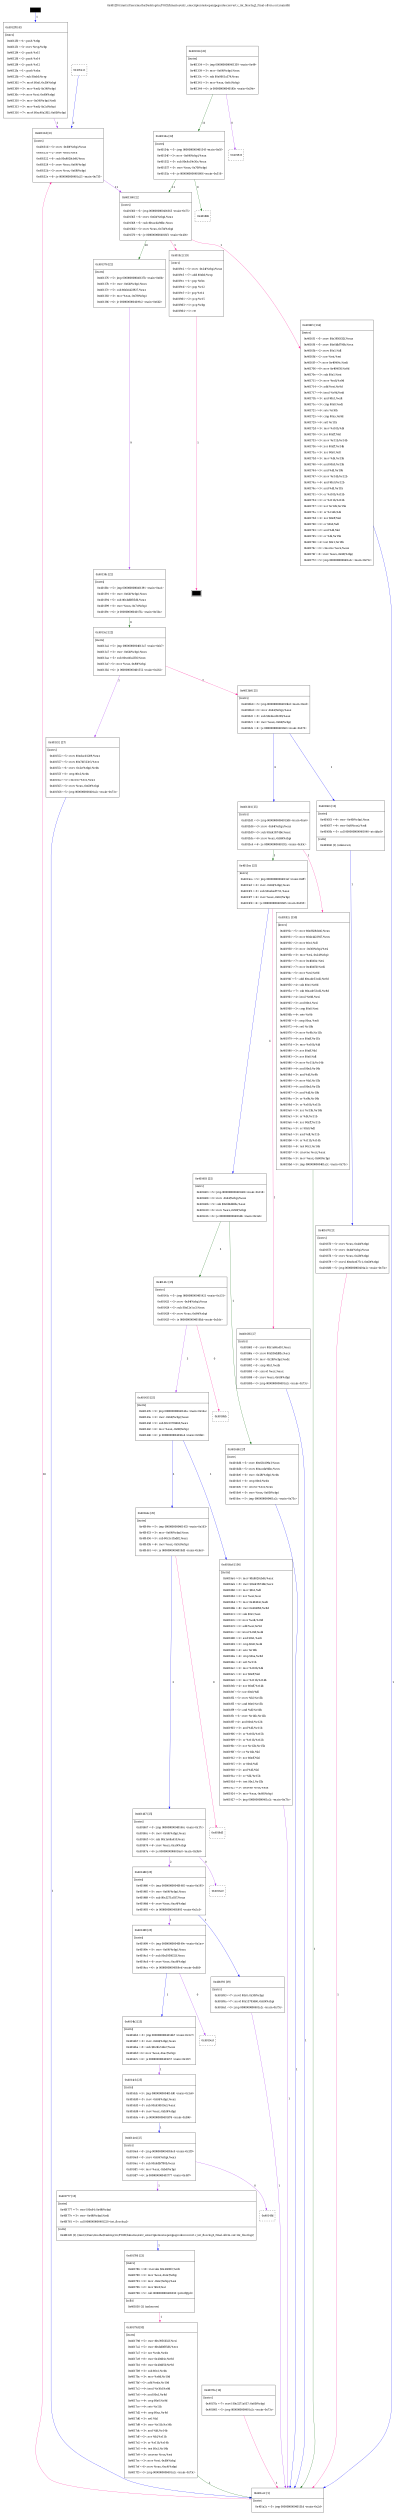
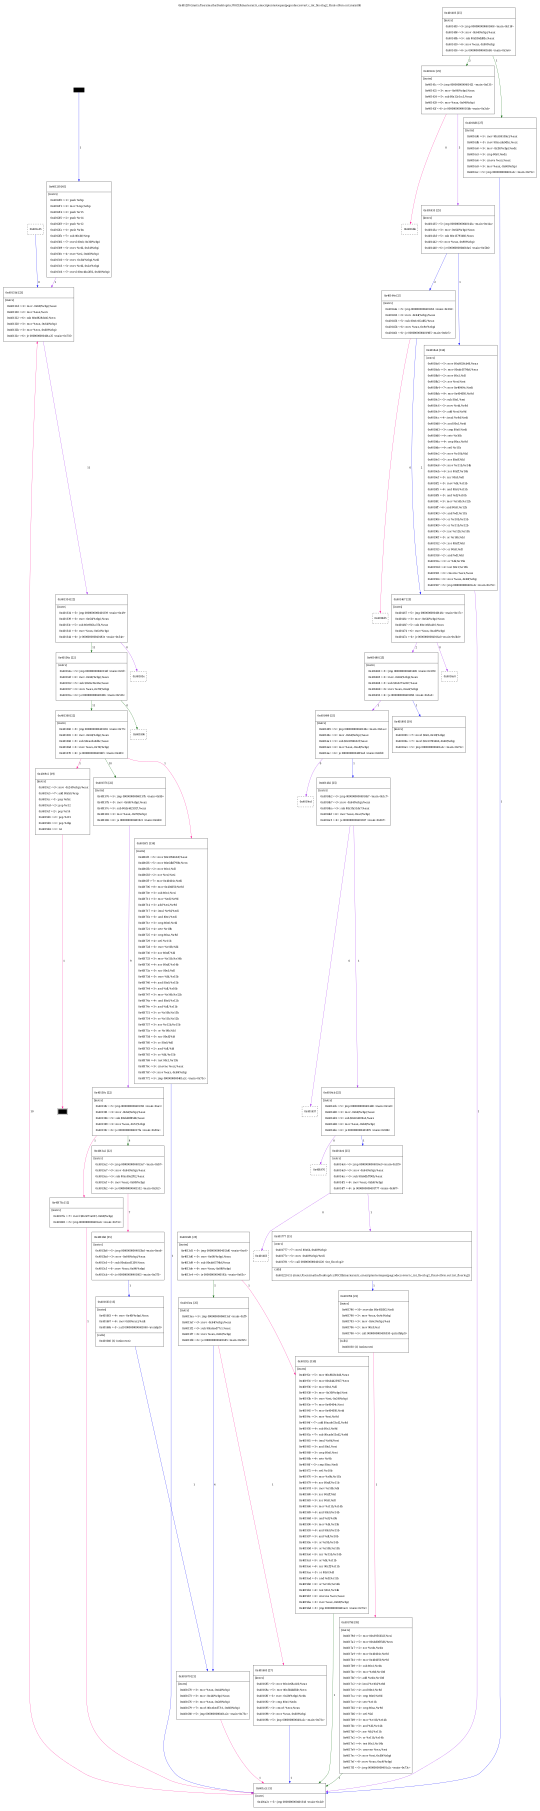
edge "0x40131d [23]" -> "0x401360 [22]": now "0x40131d [23]" -> "0x401334 [22]"
node "0x401552 [27]": removed
edge "0x4013b8 [25]" -> "0x4013d1 [25]": removed, label "6"
edge "0x4013ea [25]" -> "0x401403 [25]": now "0x4013ea [25]" -> "0x401670 [21]"
node "0x401657": added
edge "0x40138c [22]" -> "0x4017fa [12]": added, label "1"
node "0x401876": added
edge "0x401893 [19]" -> "0x401a2c [5]": removed, label "1"
